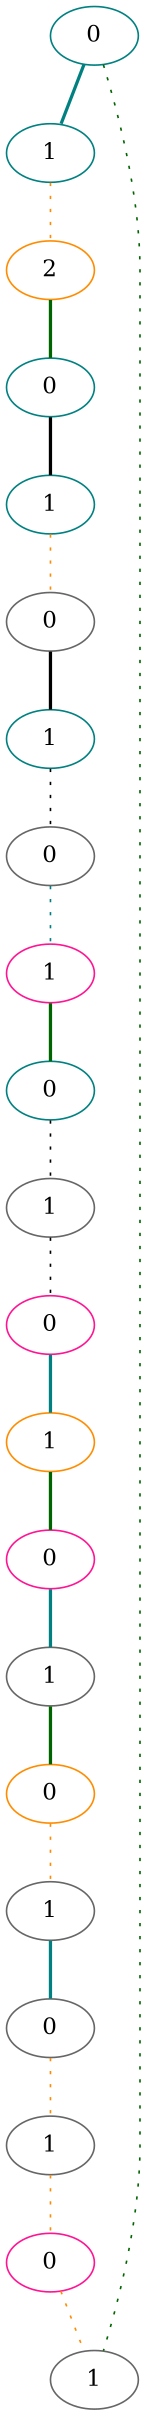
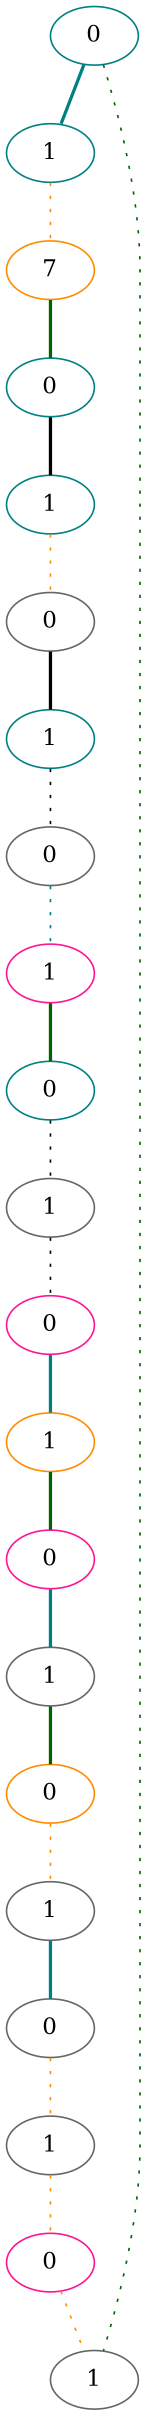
node "2": label "2" -> "7"
